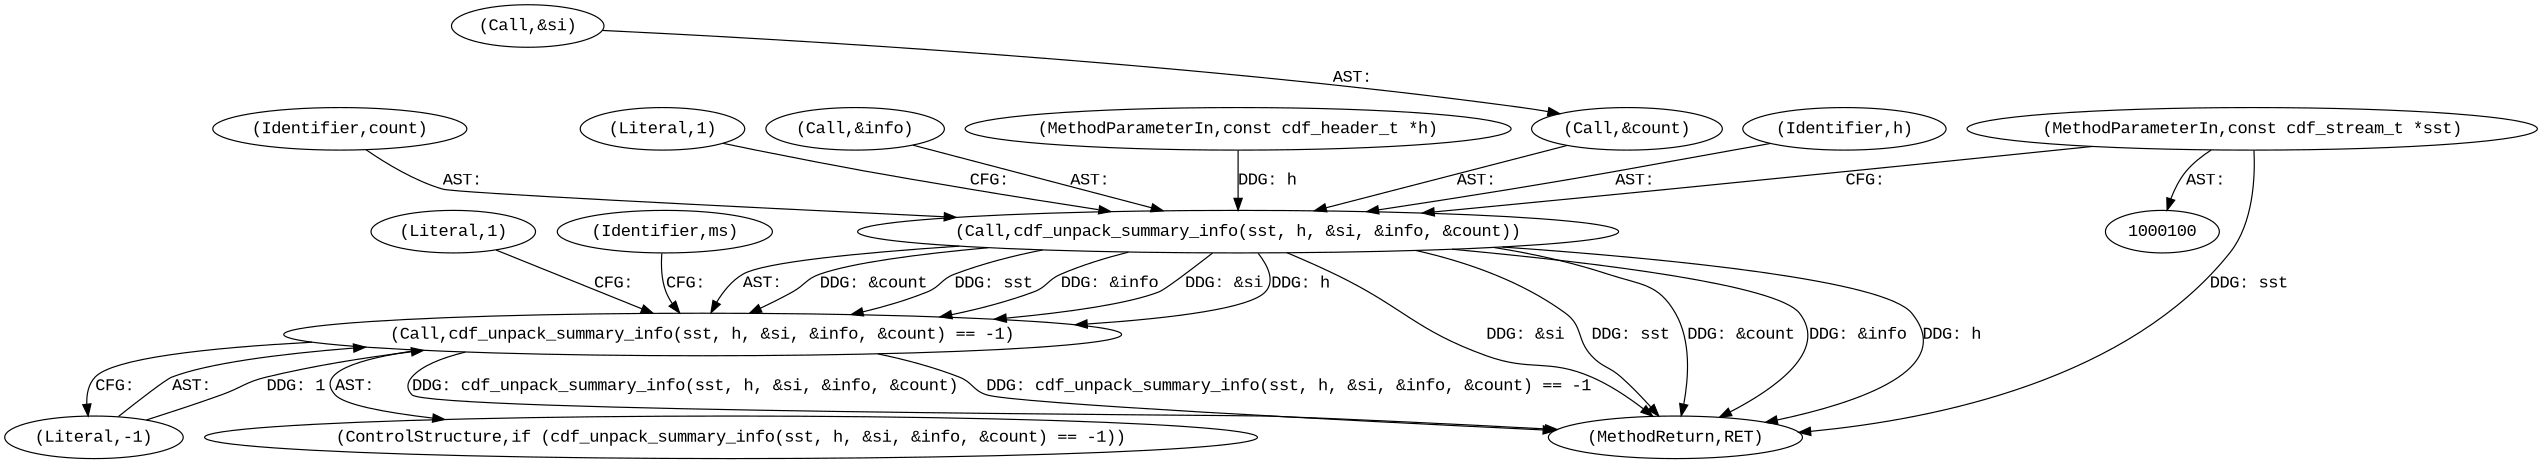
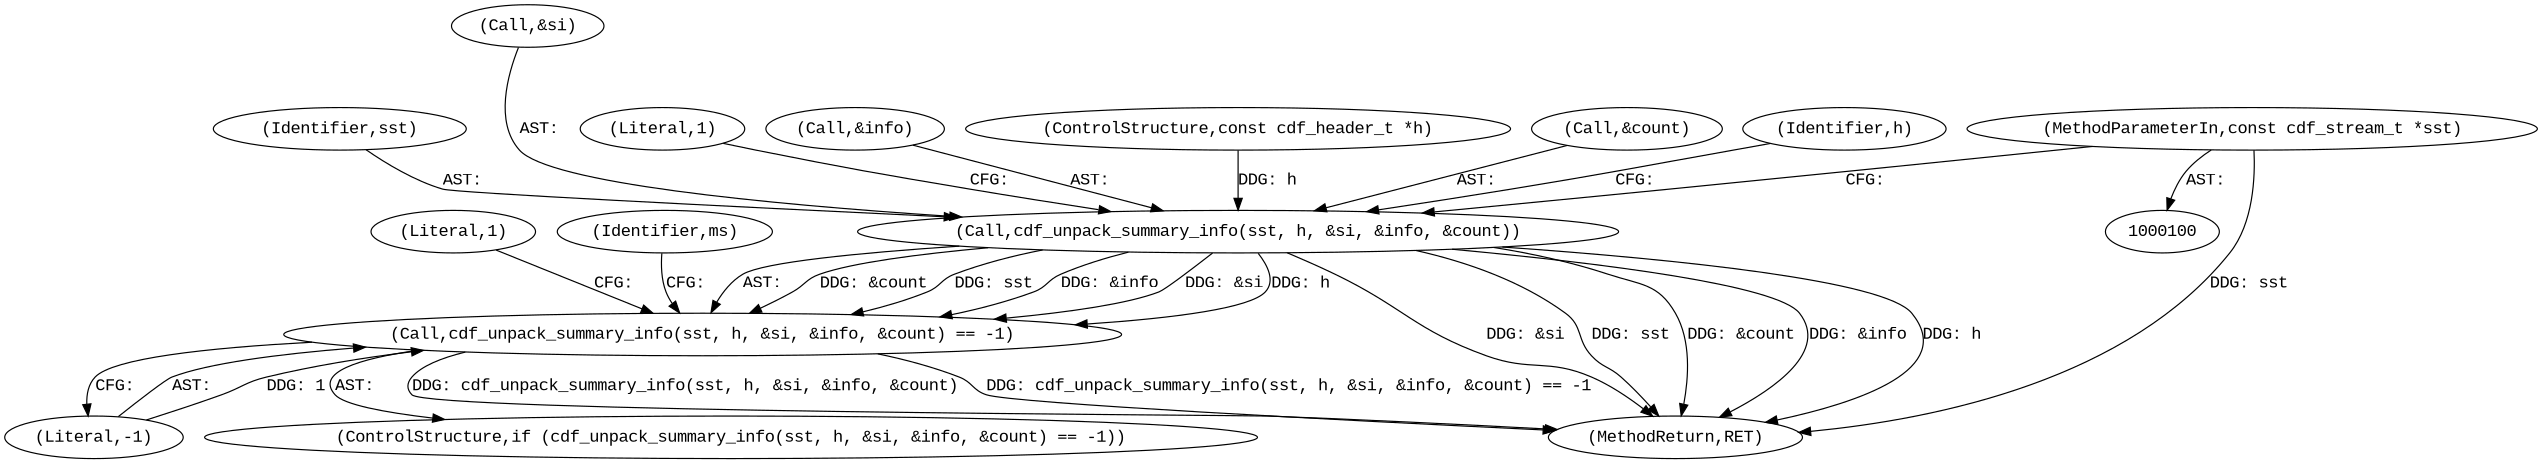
edge "(Call,&si)" -> "(Call,&count)": now "(Call,&si)" -> "(Call,cdf_unpack_summary_info(sst, h, &si, &info, &count))"
node "(Identifier,count)": label "(Identifier,count)" -> "(Identifier,sst)"
node "(MethodParameterIn,const cdf_header_t *h)": label "(MethodParameterIn,const cdf_header_t *h)" -> "(ControlStructure,const cdf_header_t *h)"
edge "(Identifier,h)" -> "(Call,cdf_unpack_summary_info(sst, h, &si, &info, &count))": label "AST: " -> "CFG: "
